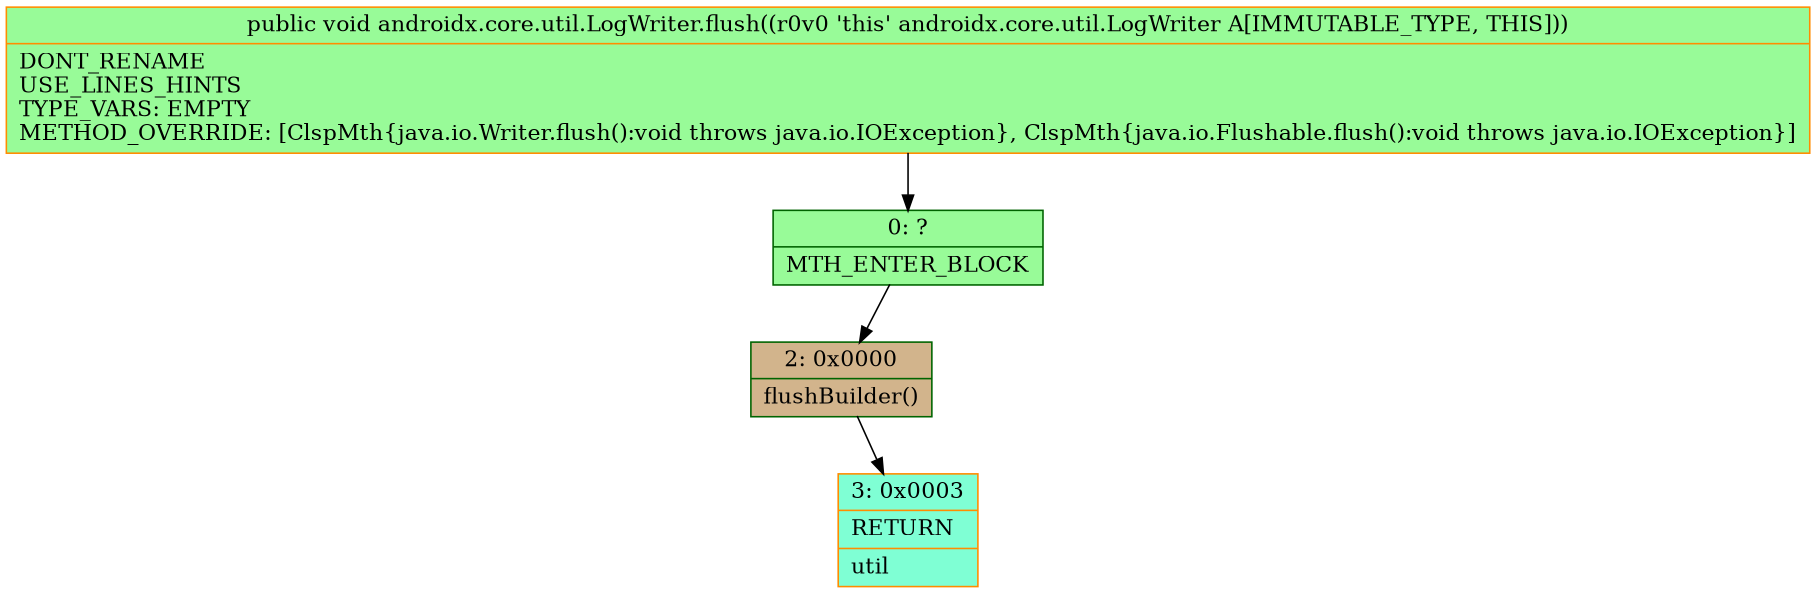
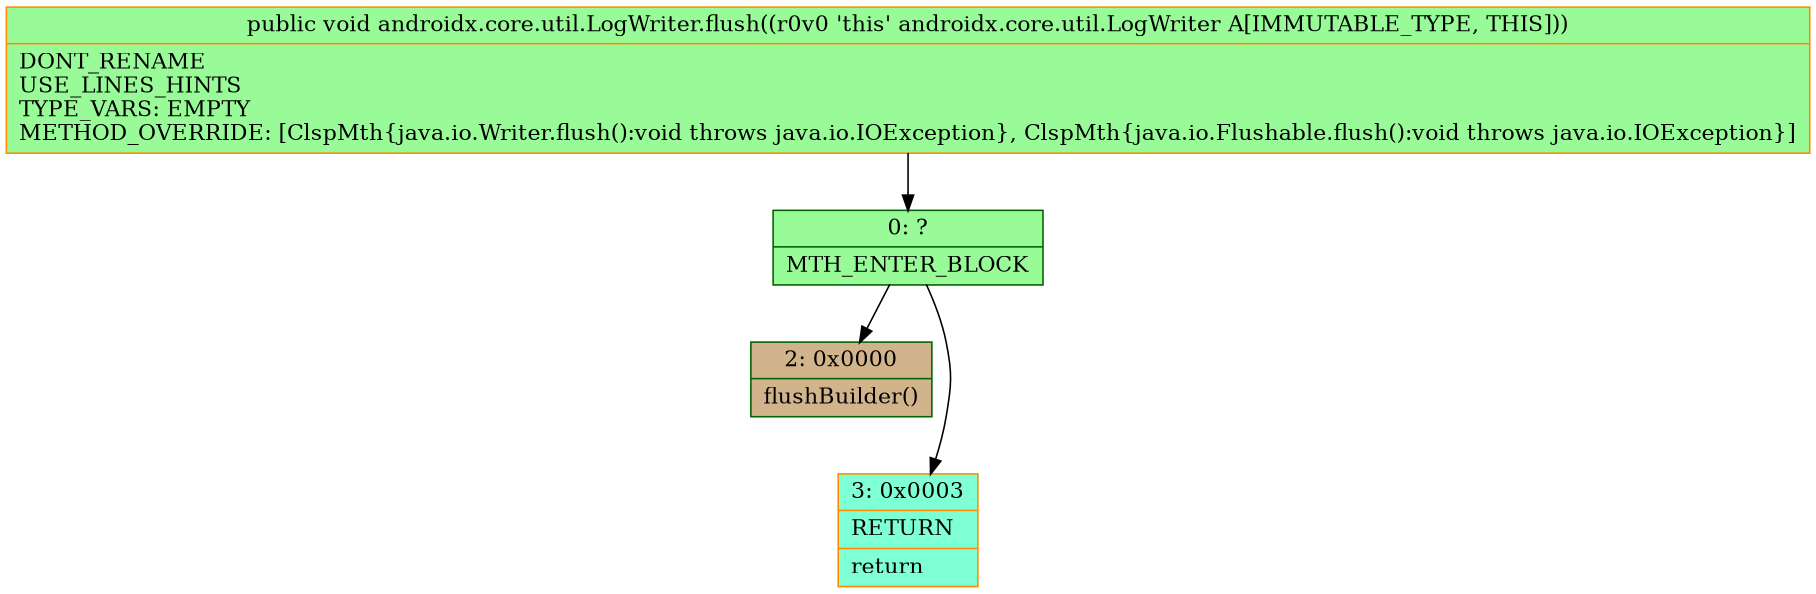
edge "2: 0x0000" -> "3: 0x0003": now "0: ?" -> "3: 0x0003"
node "3: 0x0003": text "util" -> "return"
